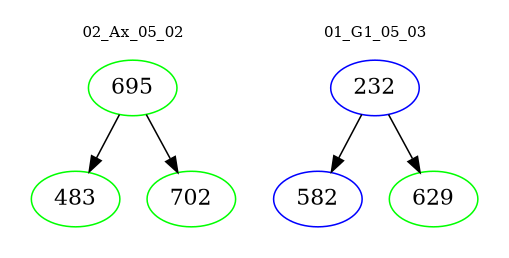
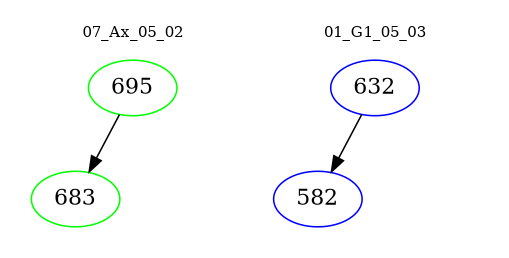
cluster "02_Ax_05_02": label "02_Ax_05_02" -> "07_Ax_05_02"
node "232": label "232" -> "632"
node "483": label "483" -> "683"
node "702": removed
node "629": removed
